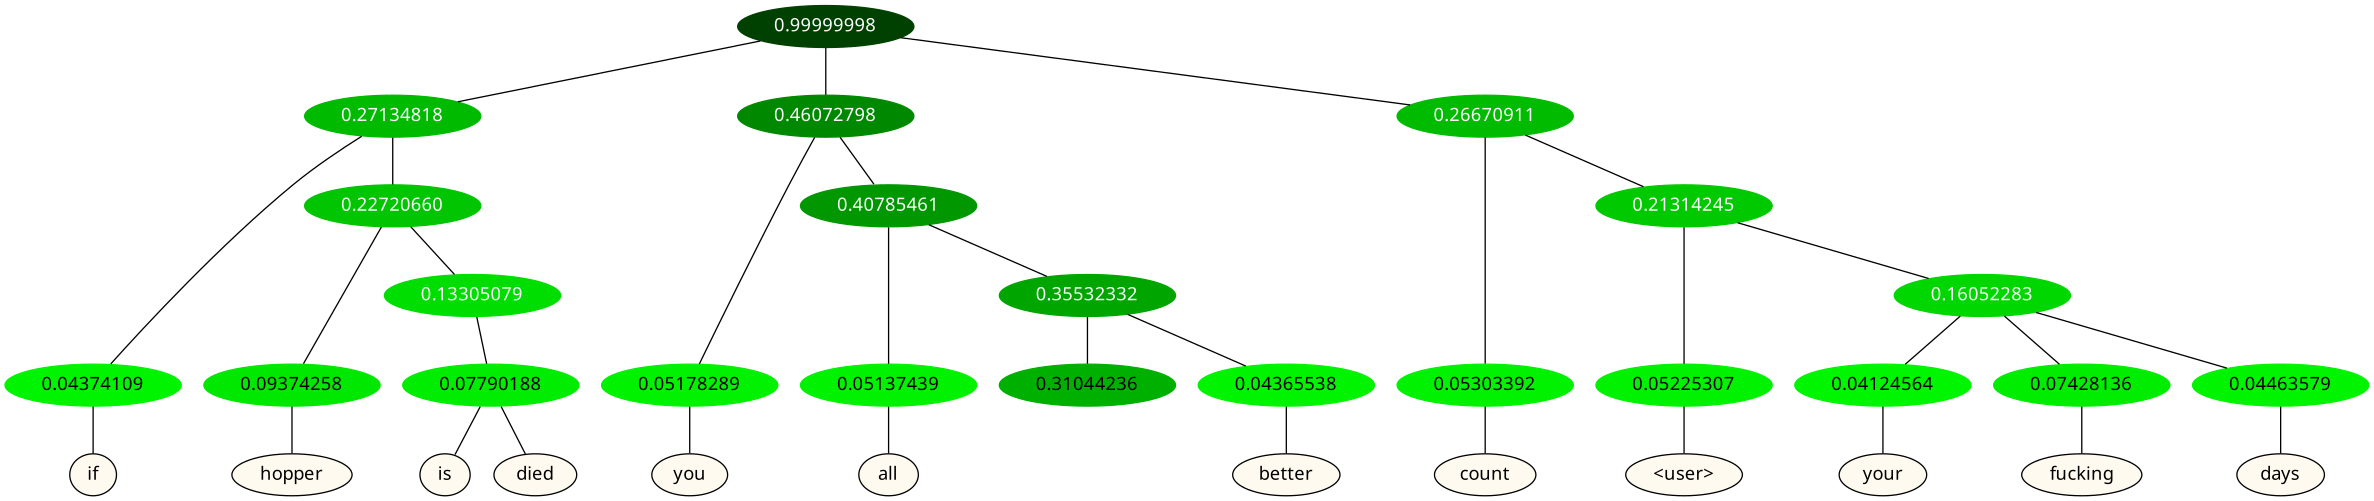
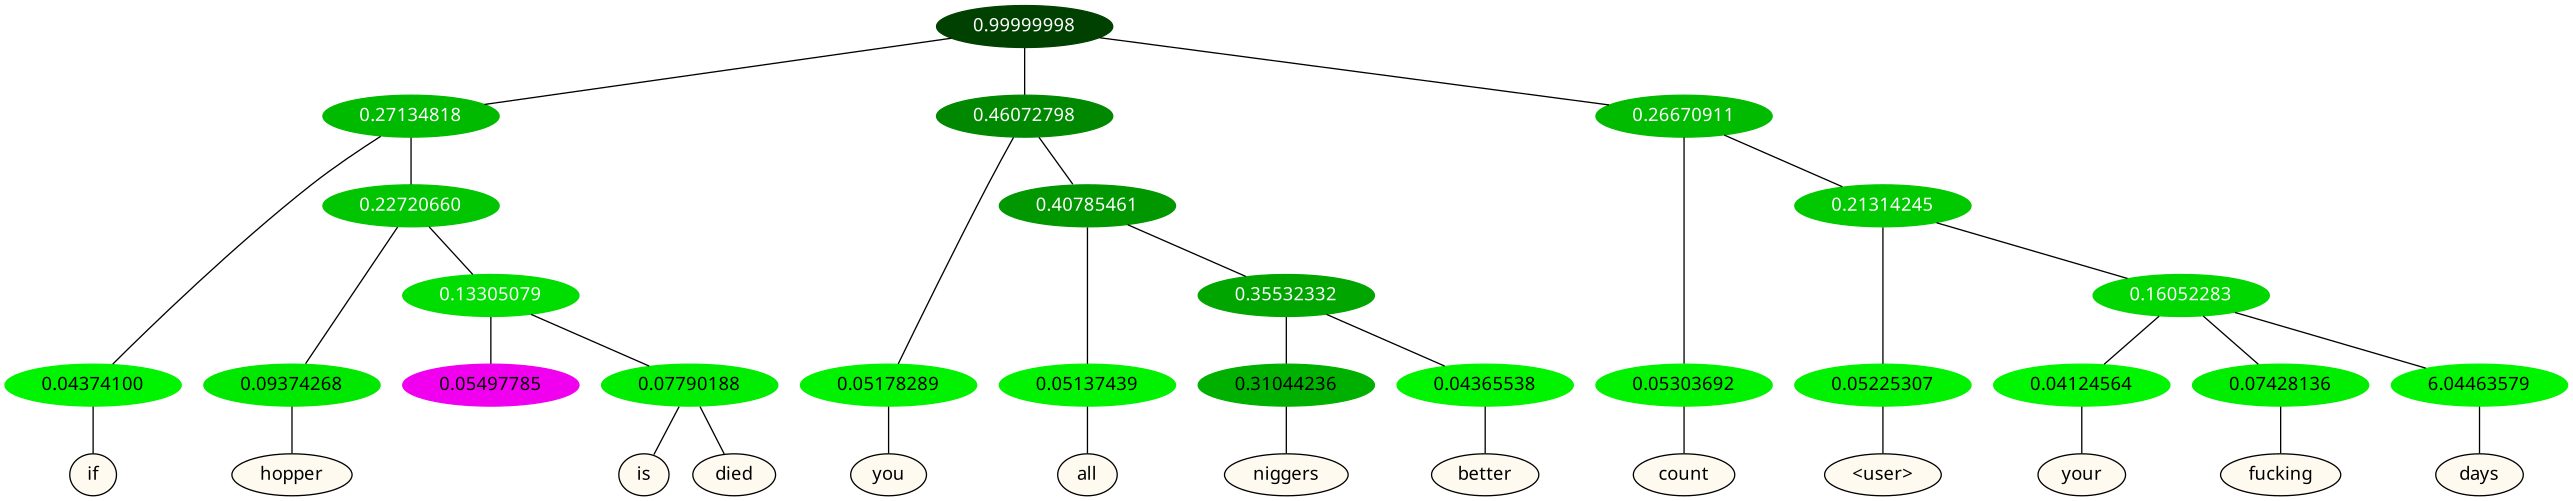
node "0.04374109": label "0.04374109" -> "0.04374100"
node "0.09374258": label "0.09374258" -> "0.09374268"
node "0.05497785": added
node "0.05303392": label "0.05303392" -> "0.05303692"
node "0.04463579": label "0.04463579" -> "6.04463579"
node "niggers": added
